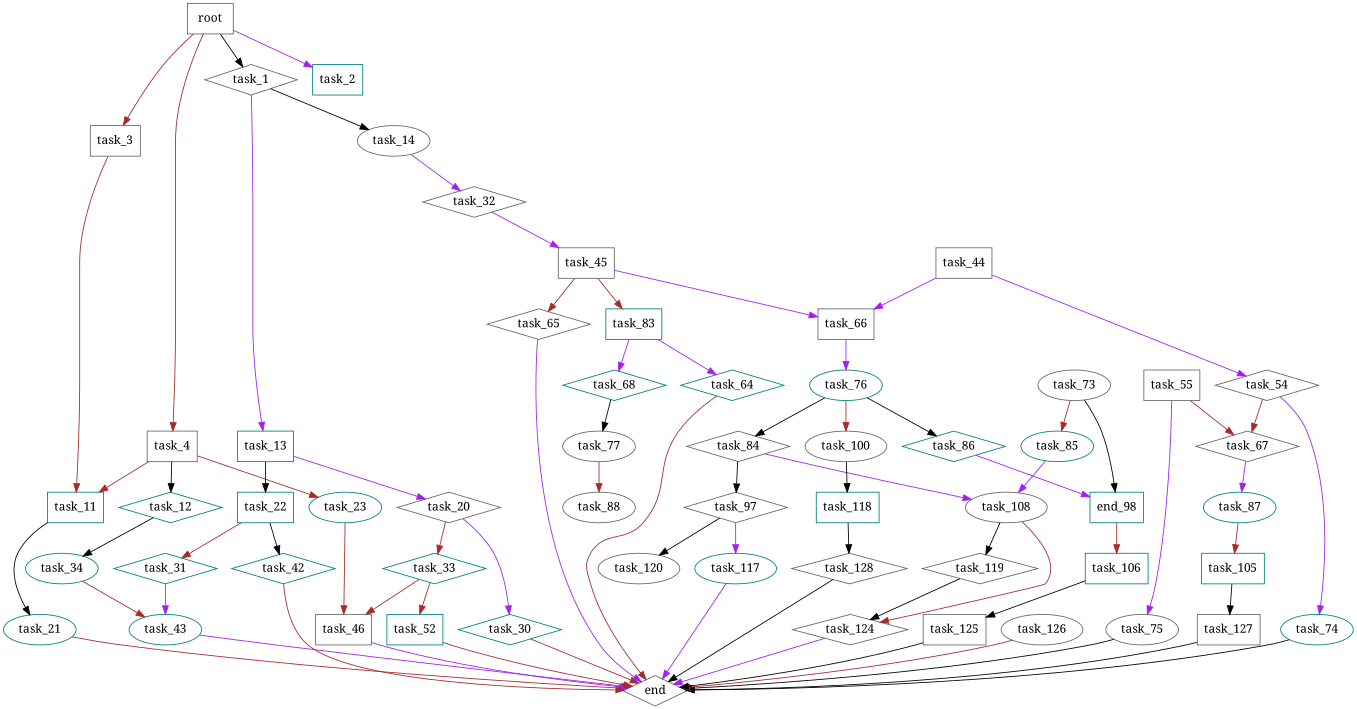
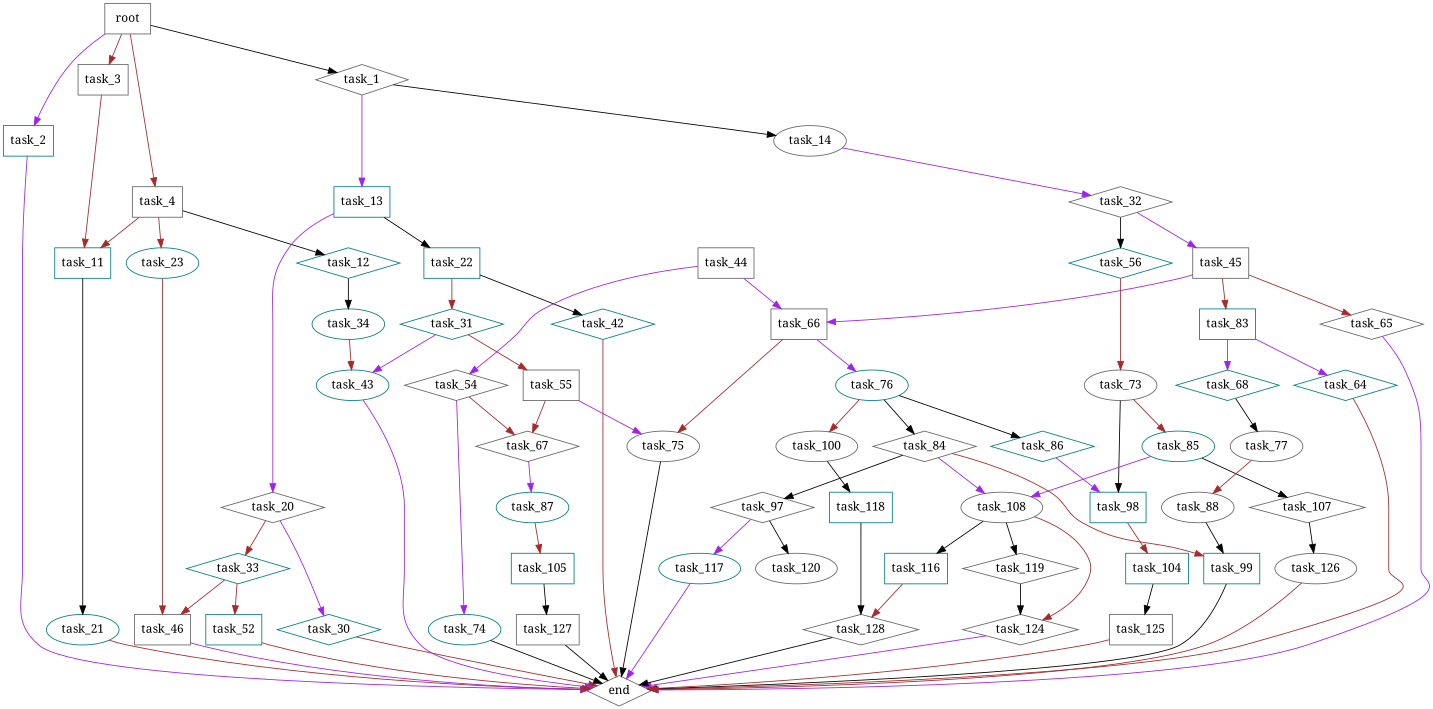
node "task_56": added
edge "task_31" -> "task_55": added
edge "task_66" -> "task_75": added
node "end_98": label "end_98" -> "task_98"
node "task_107": added
node "task_116": added
node "task_106": label "task_106" -> "task_104"
node "task_99": added
edge "task_2" -> "end": added
edge "task_125" -> "end": color black -> brown
